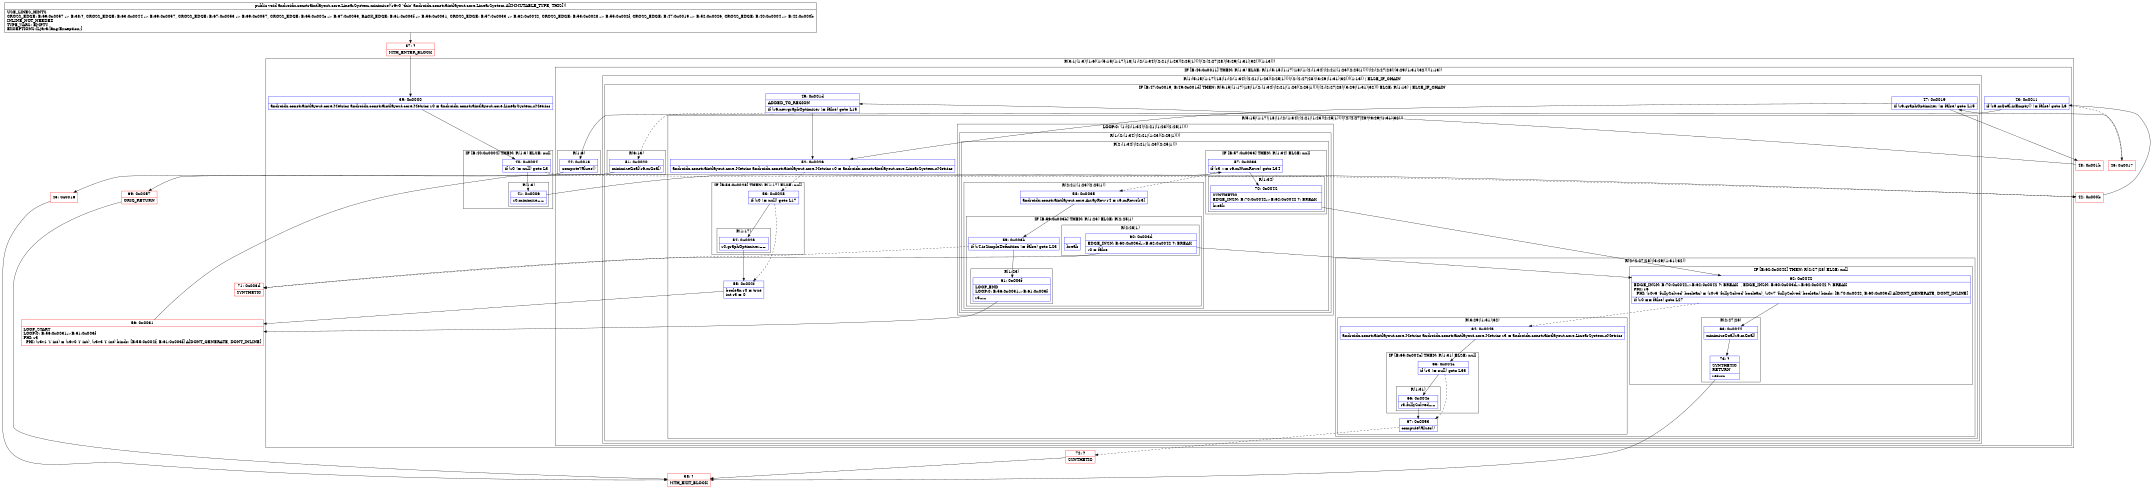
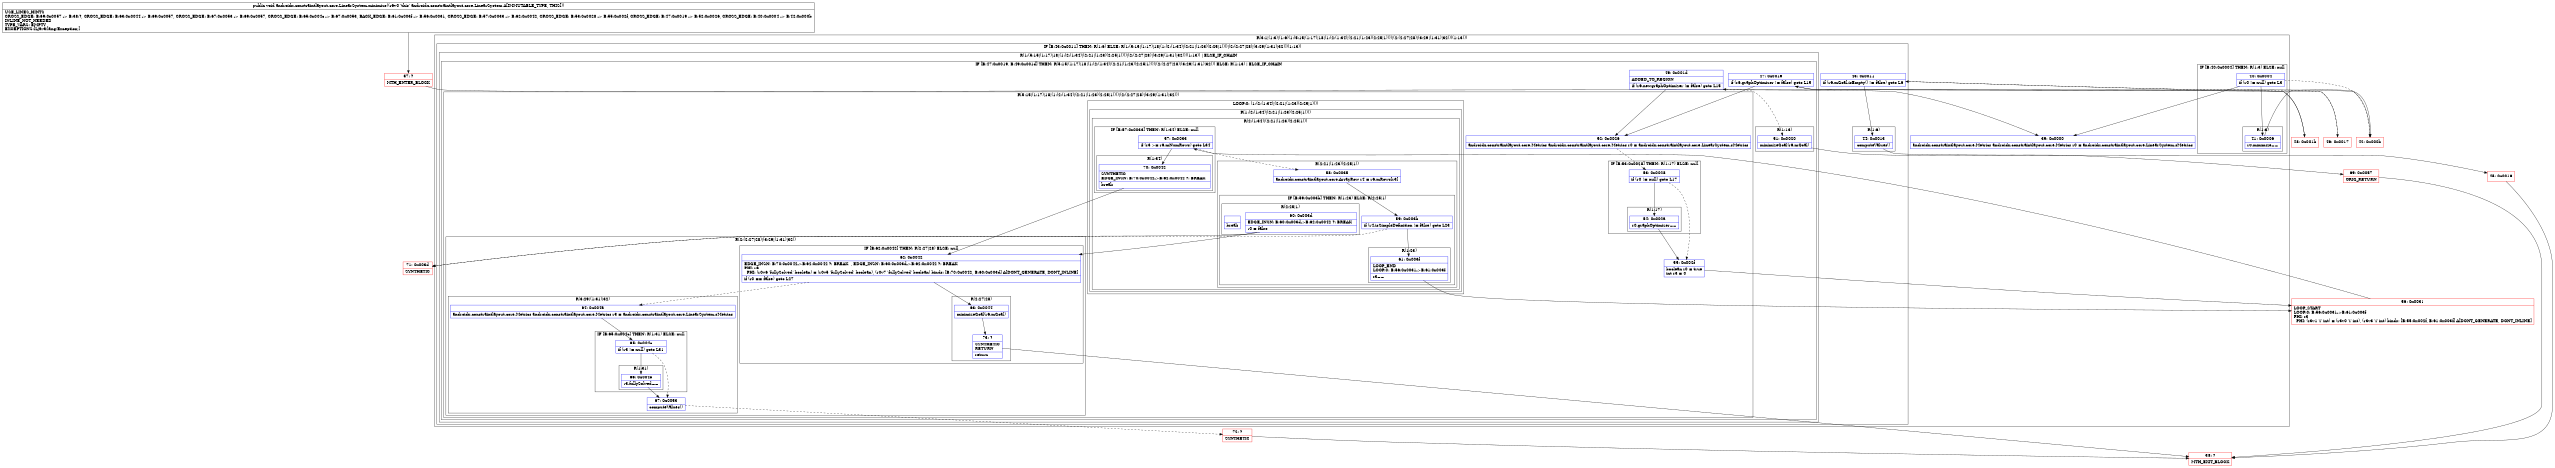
edge "39: 0x0000" -> "40: 0x0004": reversed
cluster "R(6:13)": label "R(6:13)" -> "R(1:13)"
node "65: 0x004c": text "if (r3 != null) goto L33" -> "if (r3 != null) goto L31"
